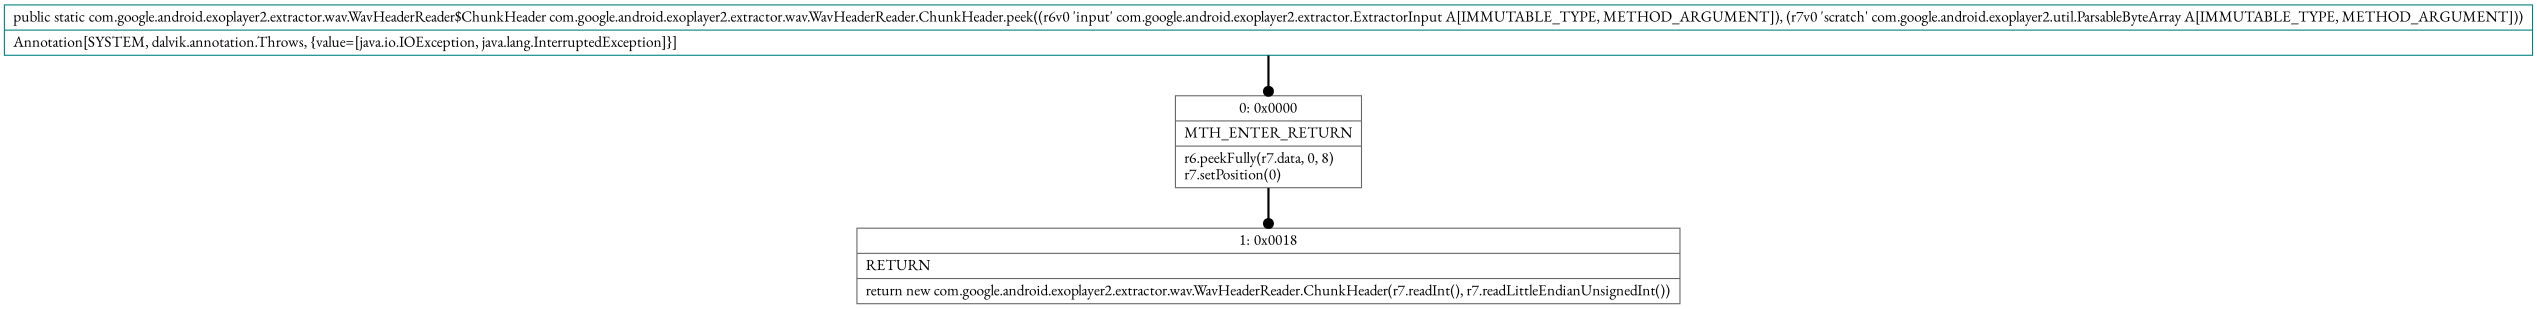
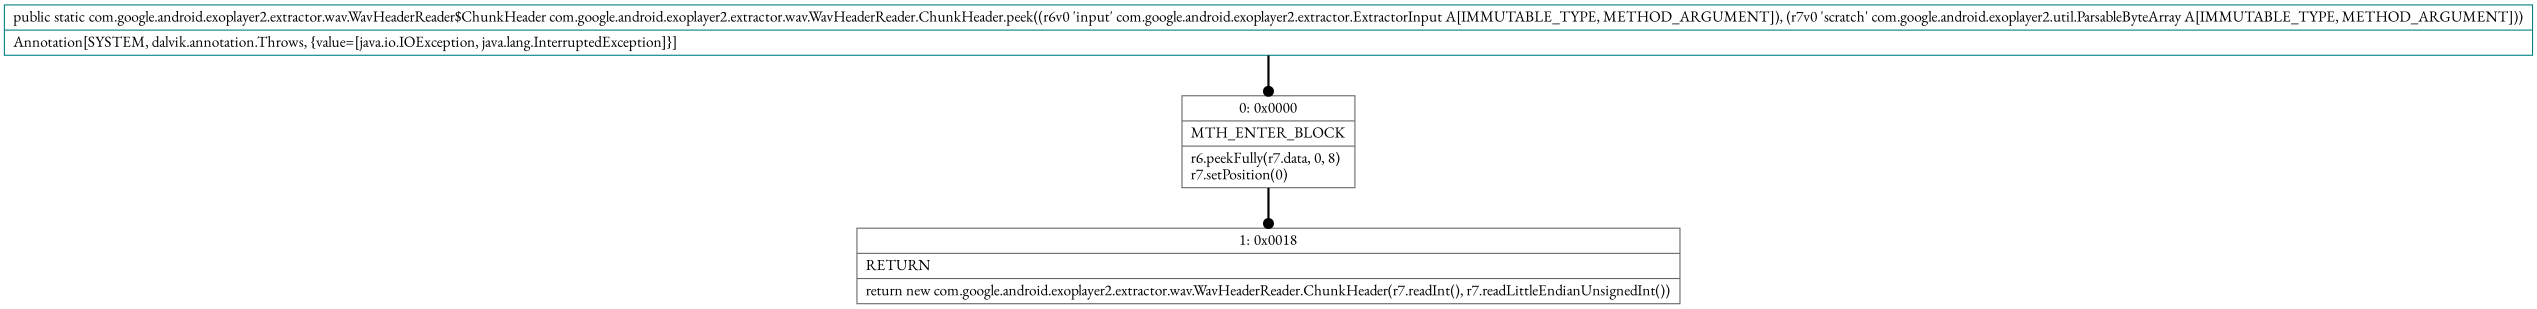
node "0: 0x0000": text "MTH_ENTER_RETURN" -> "MTH_ENTER_BLOCK"
